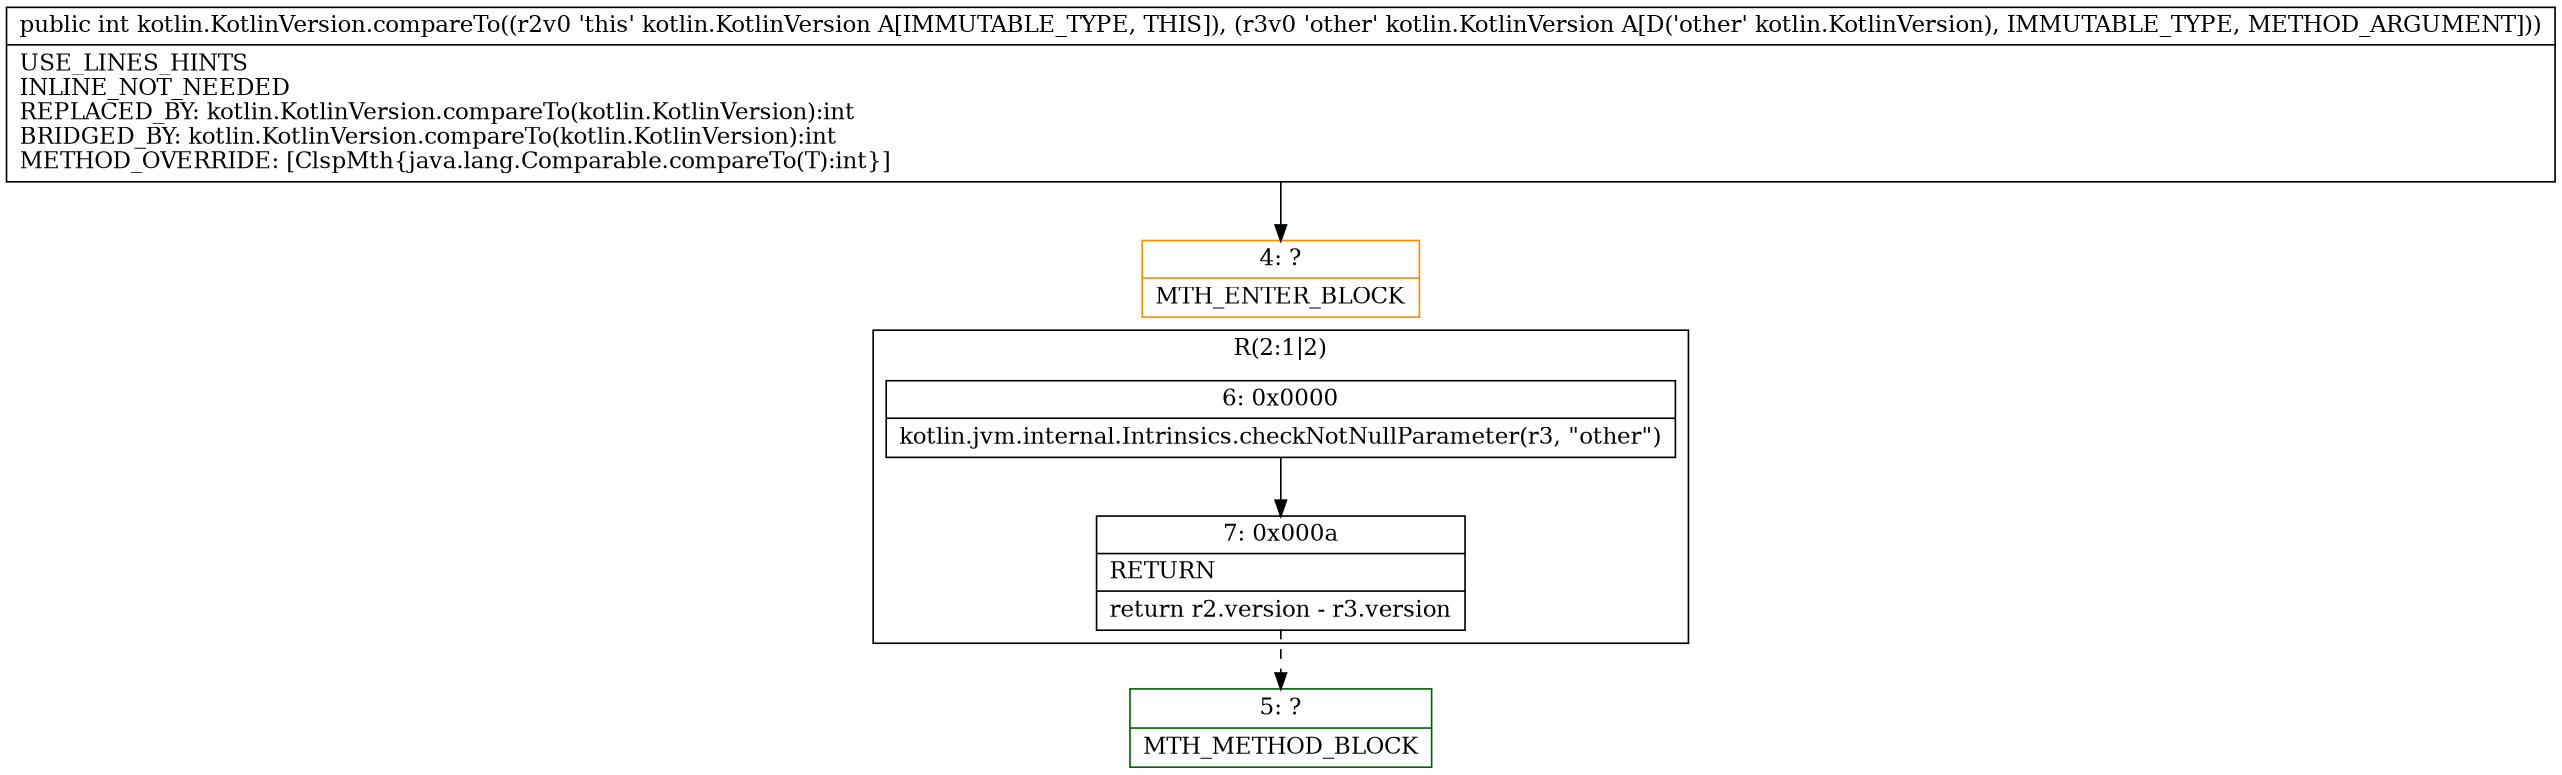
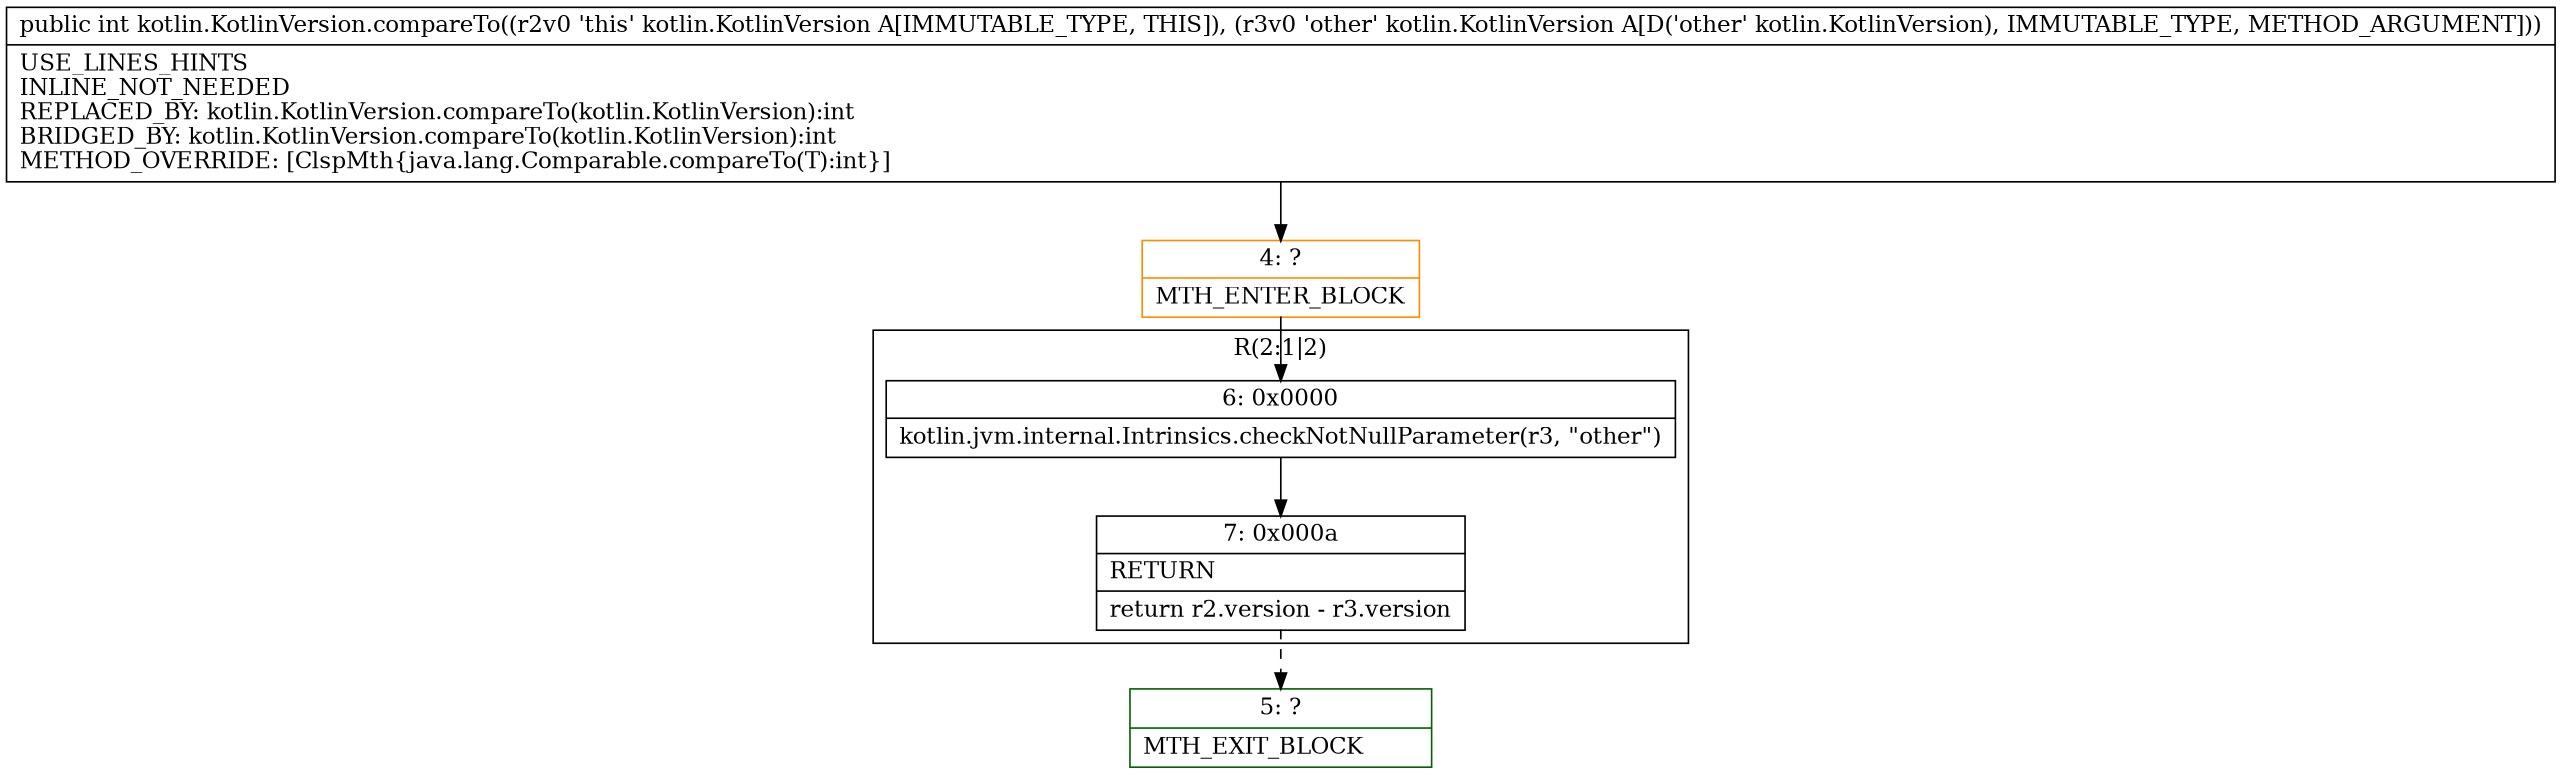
edge "4: ?" -> "6: 0x0000": added
node "5: ?": text "MTH_METHOD_BLOCK" -> "MTH_EXIT_BLOCK"
